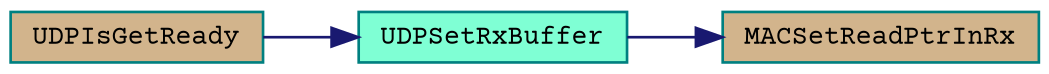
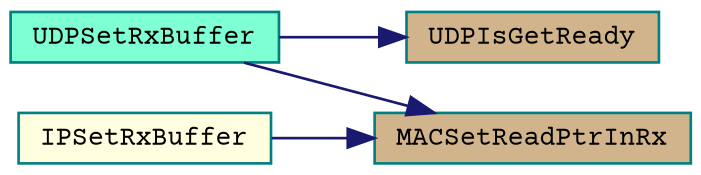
edge "UDPIsGetReady" -> "UDPSetRxBuffer": reversed
node "IPSetRxBuffer": added
